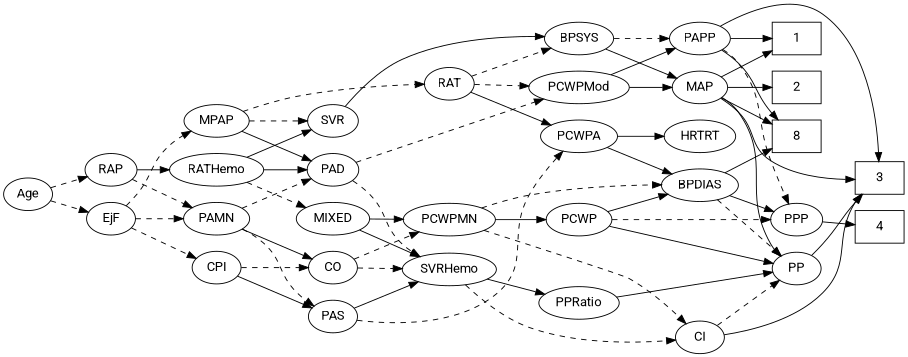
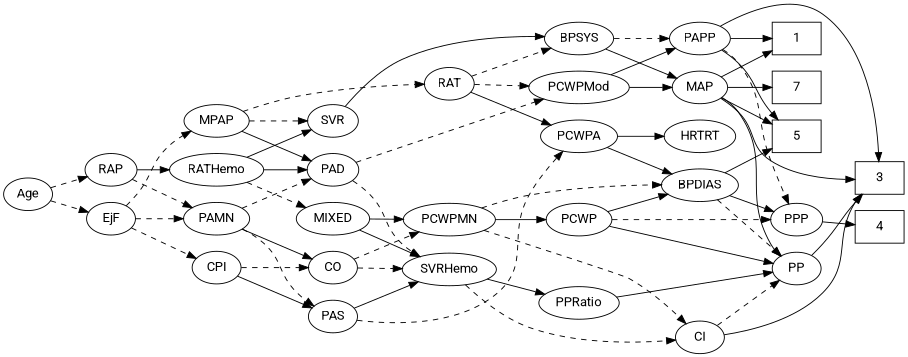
node "2": label "2" -> "7"
node "8": label "8" -> "5"
